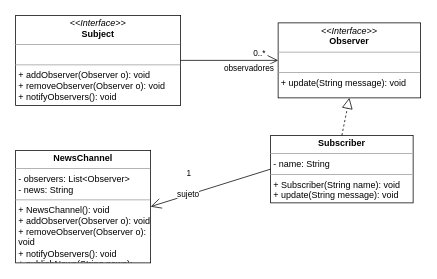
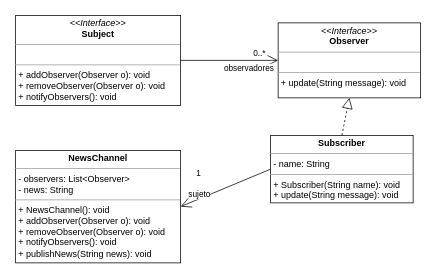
node "NewsChannel - observers: List<Observer> - news: String + NewsChannel(): void + addObserver(Observer o): void+ removeObserver(Observer o): void + notifyObservers(): void + publishNews(String news): void": size 135x113 -> 165x113
